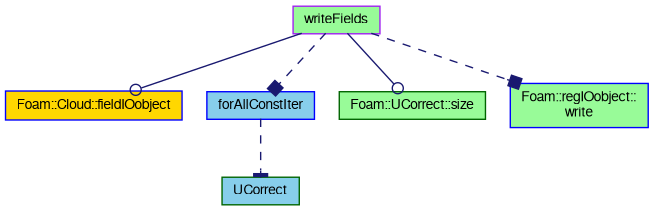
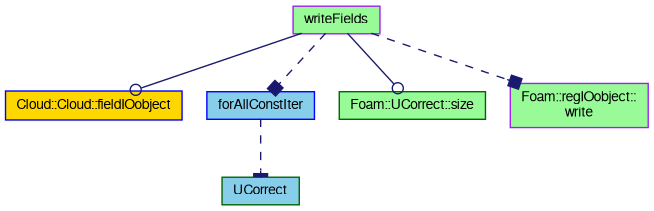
node "Foam::Cloud::fieldIOobject": label "Foam::Cloud::fieldIOobject" -> "Cloud::Cloud::fieldIOobject"
node "Foam::regIOobject:: write": color blue -> purple
